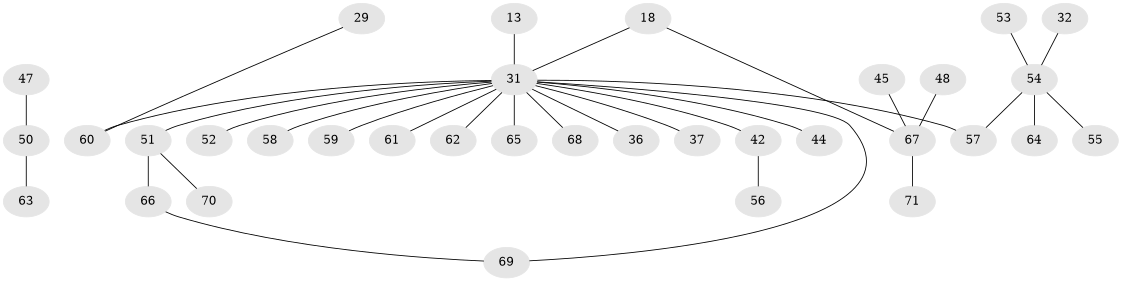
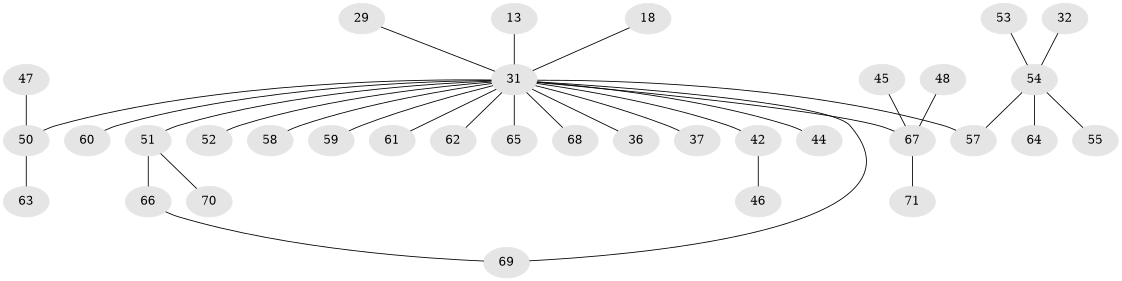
edge "29" -- "60": now "29" -- "31"
edge "18" -- "67": now "31" -- "67"
edge "31" -- "50": added
node "56": label "56" -> "46"
